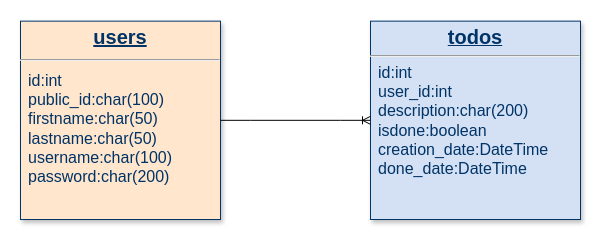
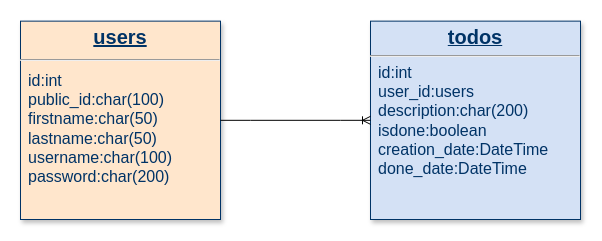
node "todos id:int user_id:int description:char(200) isdone:boolean creation_date:DateTime done_date:DateTime": label "todos id:int user_id:int description:char(200) isdone:boolean creation_date:DateTime done_date:DateTime" -> "todos id:int user_id:users description:char(200) isdone:boolean creation_date:DateTime done_date:DateTime"
